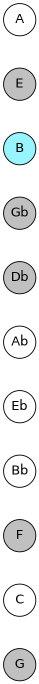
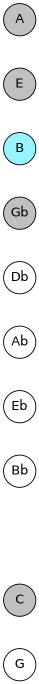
node "A": fillcolor white -> gray
node "Db": fillcolor gray -> white
node "F": removed
node "C": fillcolor white -> gray
node "G": fillcolor gray -> white
